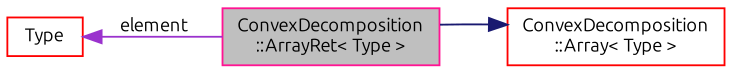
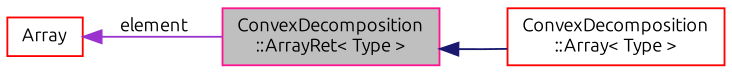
edge "ConvexDecomposition ::ArrayRet< Type >" -> "ConvexDecomposition ::Array< Type >": reversed
node "Type": label "Type" -> "Array"
